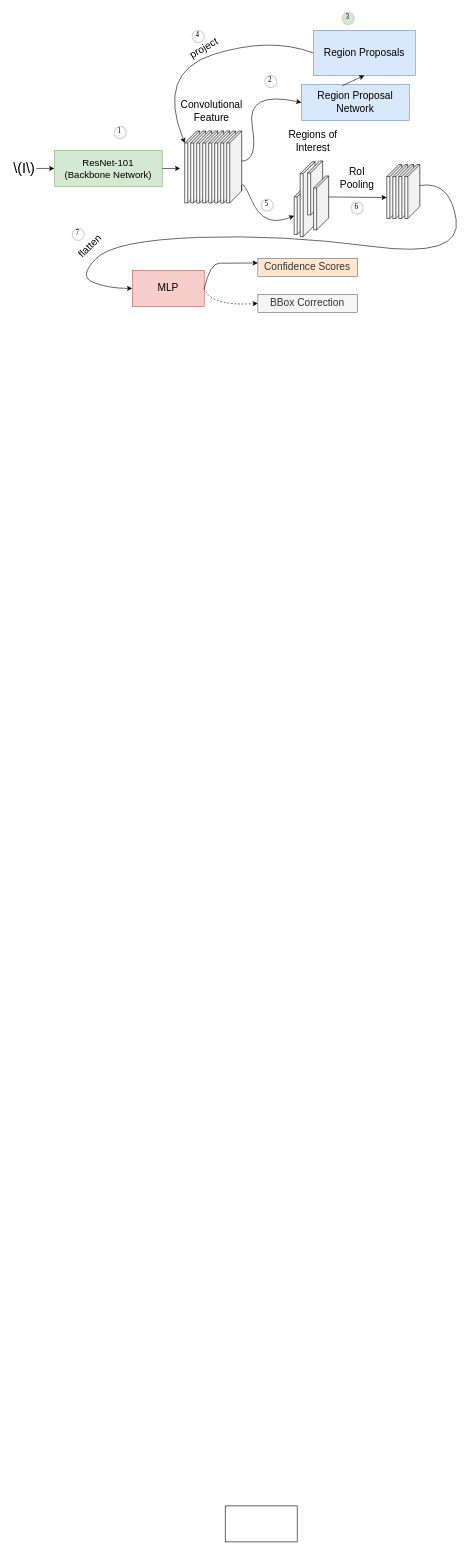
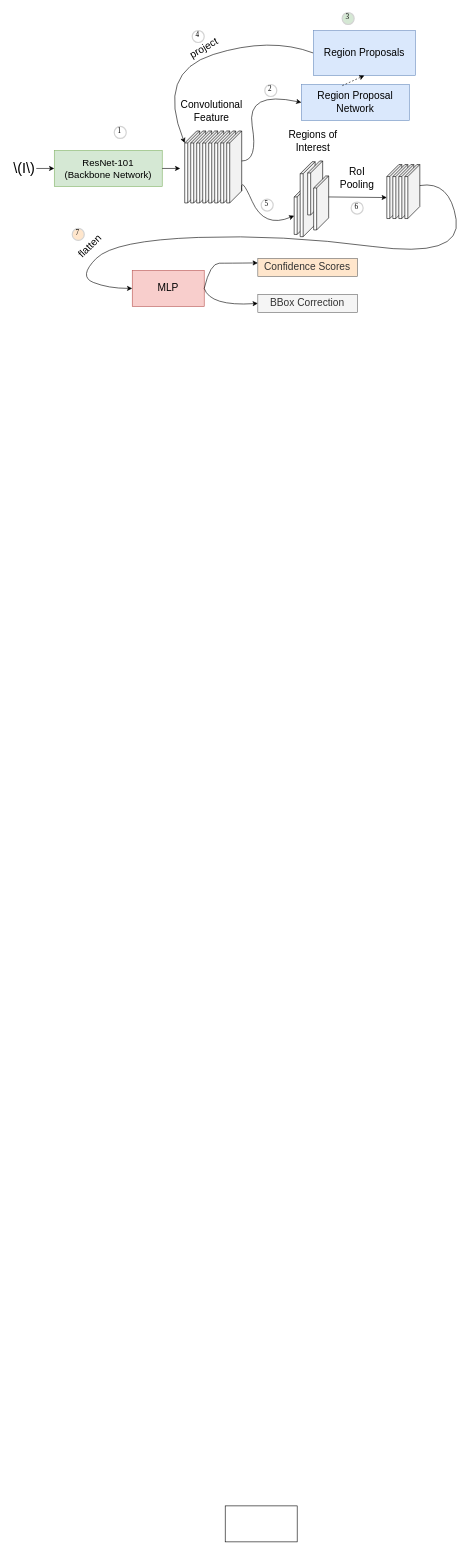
node "2": moved (271, 81) -> (271, 90)
edge "Region Proposal Network" -> "Region Proposals": style solid -> dashed
node "7": fillcolor #ffffff -> #ffe6cc
edge "MLP" -> "BBox Correction": style dashed -> solid
